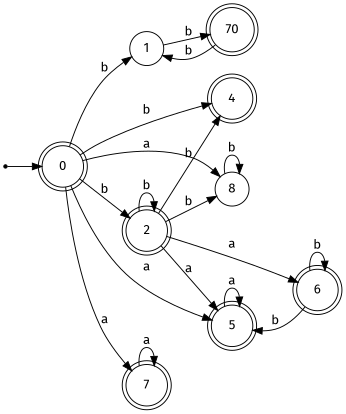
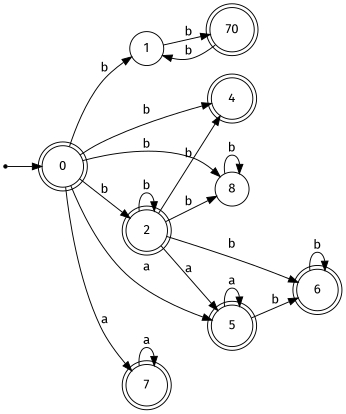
edge "0" -> "8": label "a" -> "b"
edge "2" -> "6": label "a" -> "b"
edge "6" -> "5": reversed
